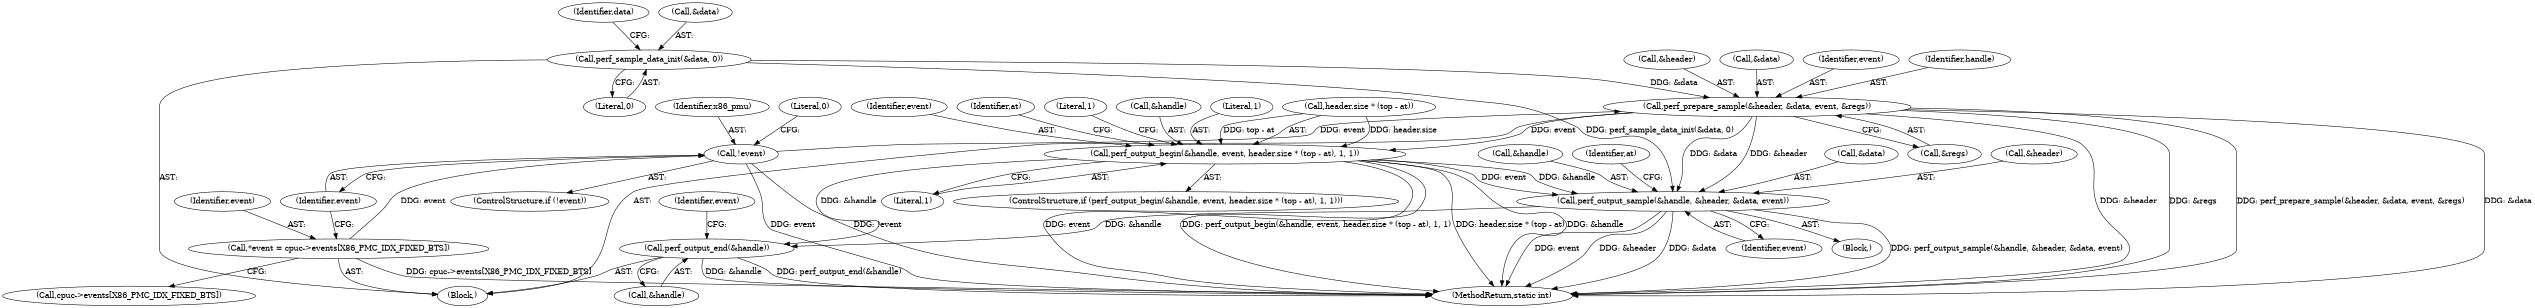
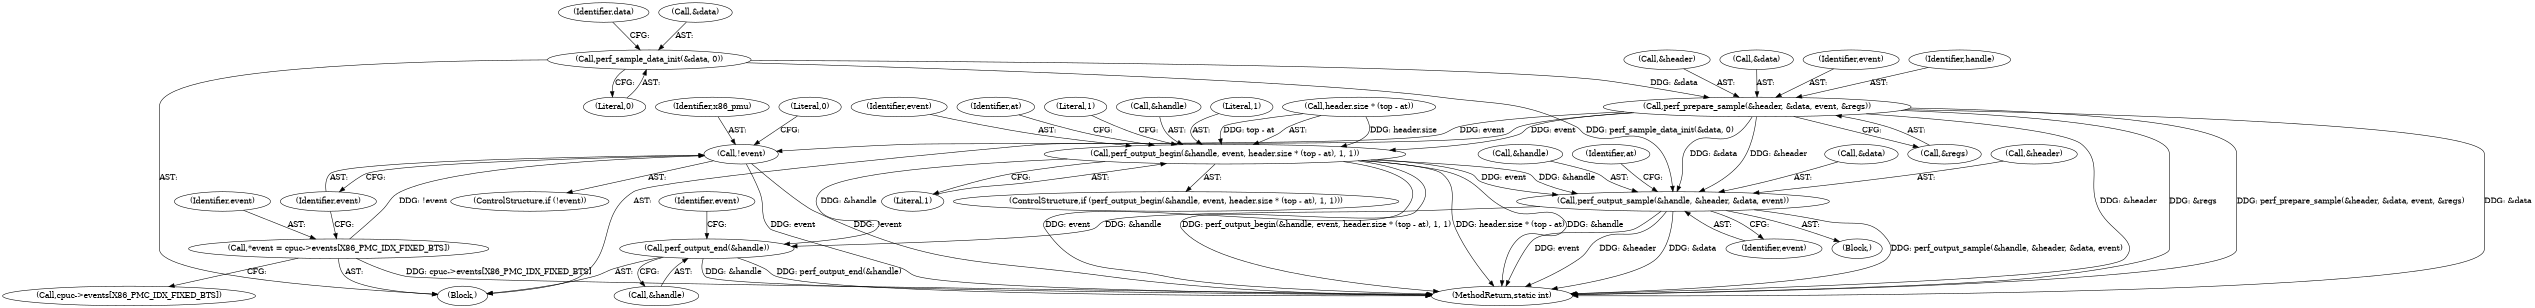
edge "(Call,!event)" -> "(Call,perf_prepare_sample(&header, &data, event, &regs))": reversed
edge "(Call,*event = cpuc->events[X86_PMC_IDX_FIXED_BTS])" -> "(Call,!event)": label "DDG: event" -> "DDG: !event"
